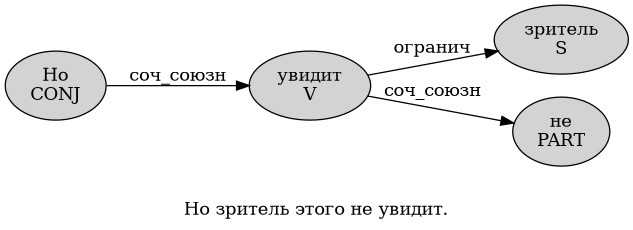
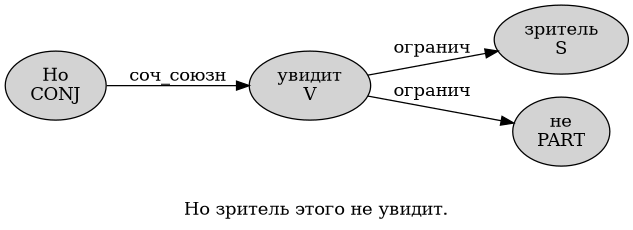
edge "увидит V" -> "не PART": label "соч_союзн" -> "огранич"
